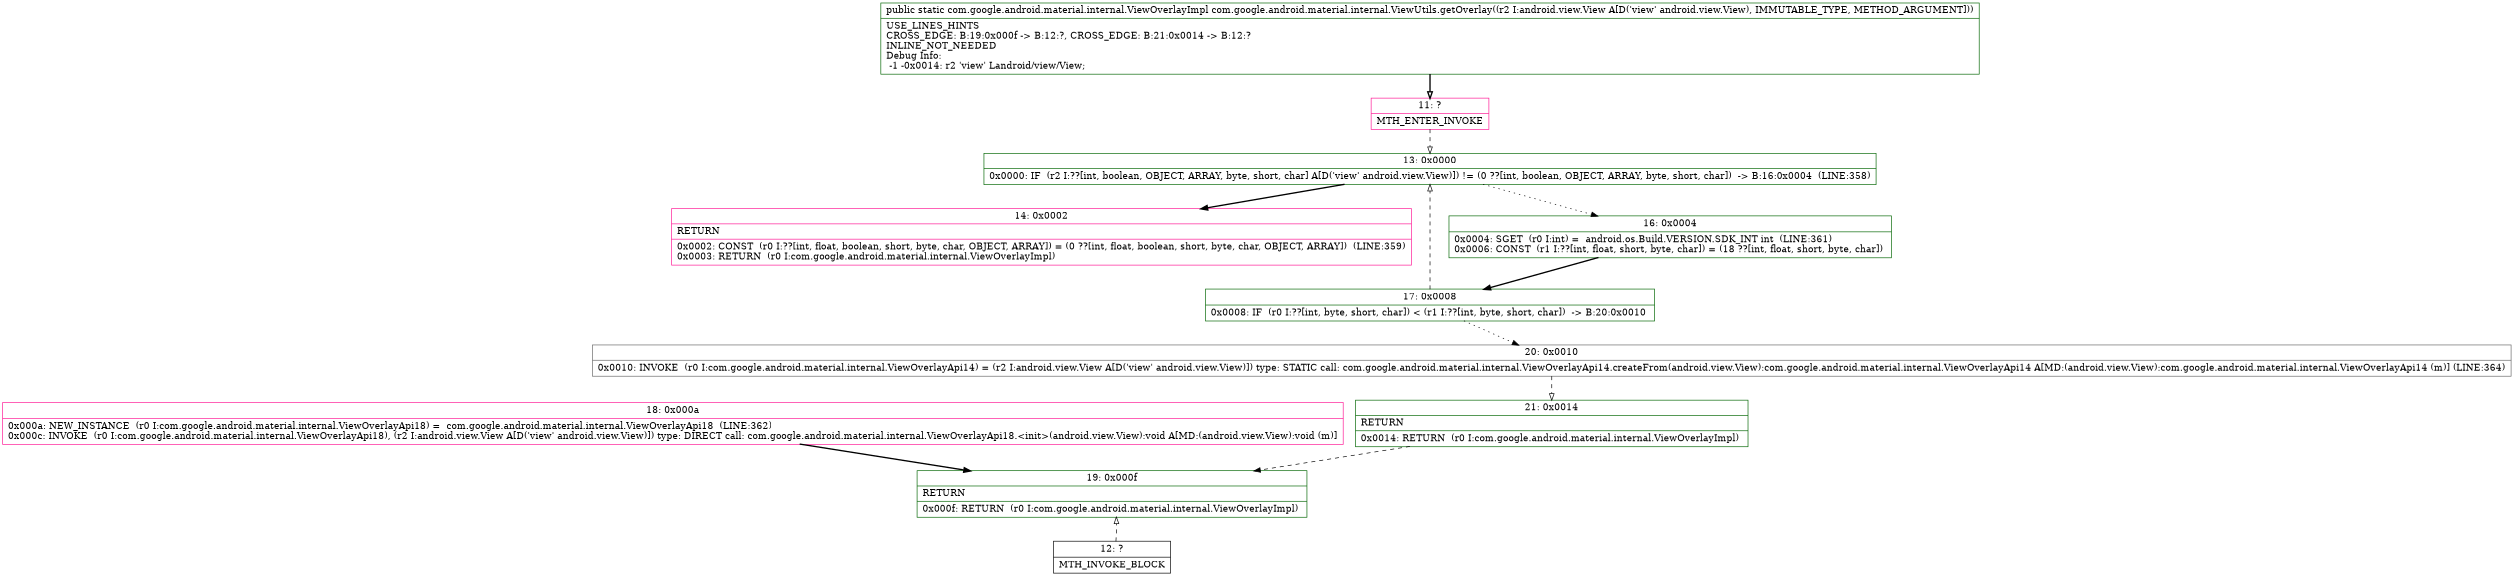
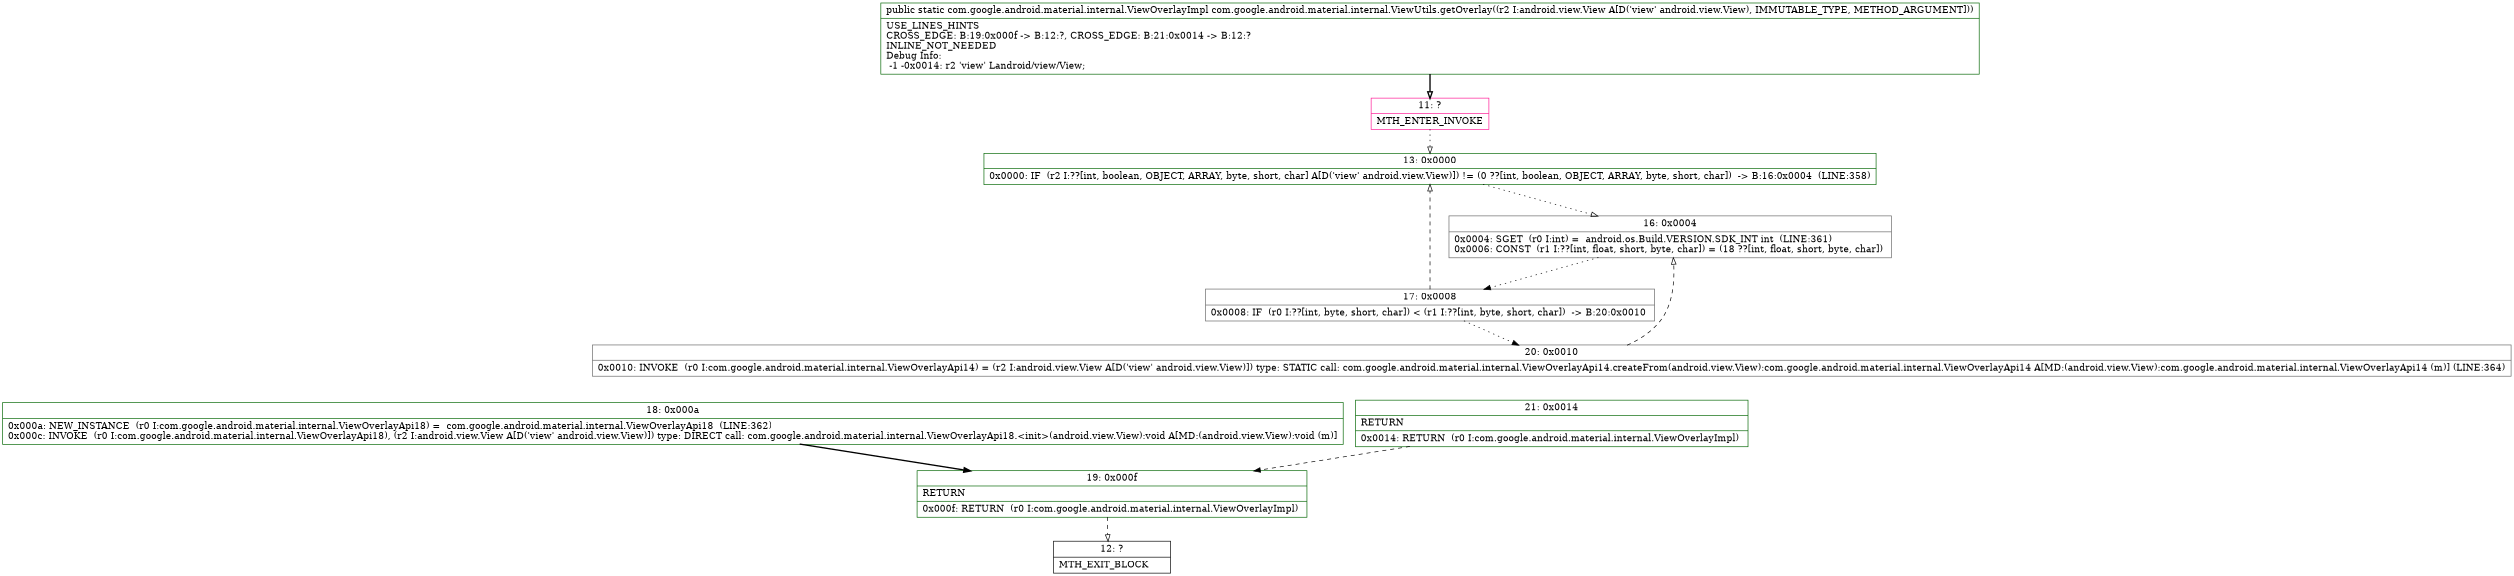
edge "11: ?" -> "13: 0x0000": style dashed -> dotted
edge "13: 0x0000" -> "16: 0x0004": arrowhead normal -> onormal
node "14: 0x0002": removed
node "16: 0x0004": color darkgreen -> gray40
edge "16: 0x0004" -> "17: 0x0008": style bold -> dotted
node "17: 0x0008": color darkgreen -> gray40
edge "20: 0x0010" -> "21: 0x0014": now "20: 0x0010" -> "16: 0x0004"
node "18: 0x000a": color deeppink -> darkgreen
edge "12: ?" -> "19: 0x000f": reversed
node "12: ?": text "MTH_INVOKE_BLOCK" -> "MTH_EXIT_BLOCK"
